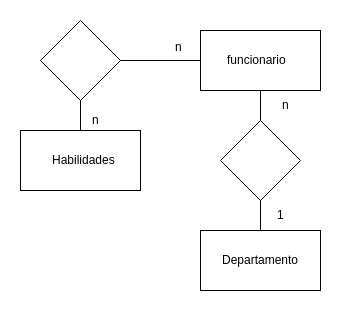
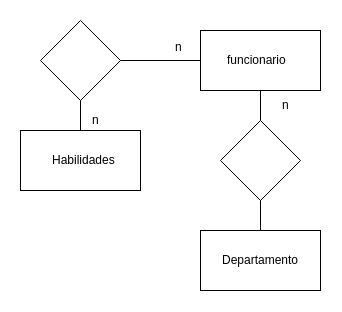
node "1": removed
